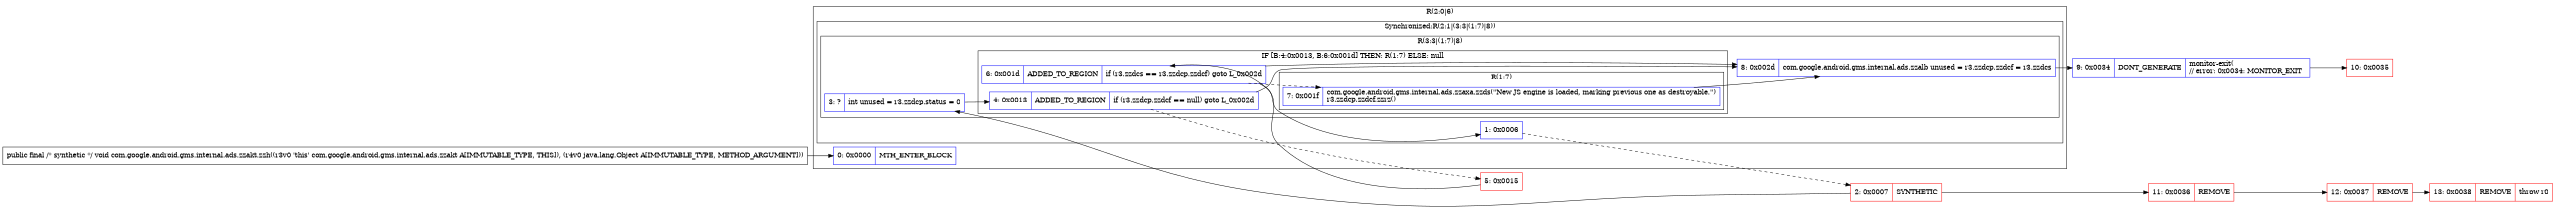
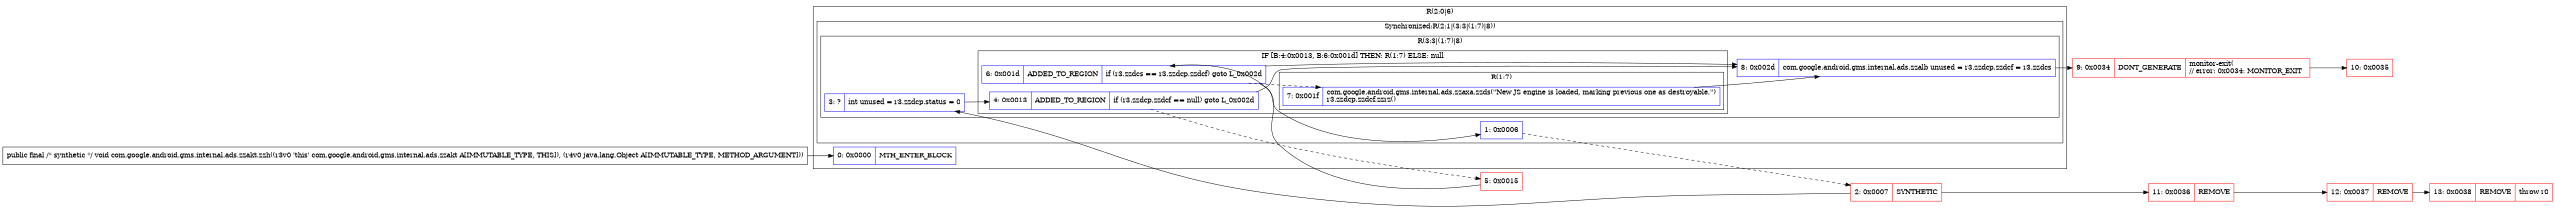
node "9: 0x0034": color blue -> red
